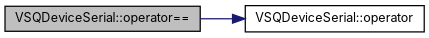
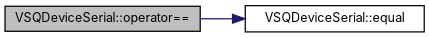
node "VSQDeviceSerial::operator": label "VSQDeviceSerial::operator" -> "VSQDeviceSerial::equal"
